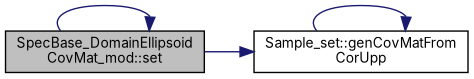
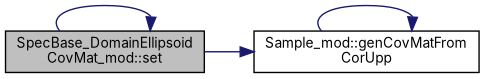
node "Sample_set::genCovMatFrom CorUpp": label "Sample_set::genCovMatFrom CorUpp" -> "Sample_mod::genCovMatFrom CorUpp"
